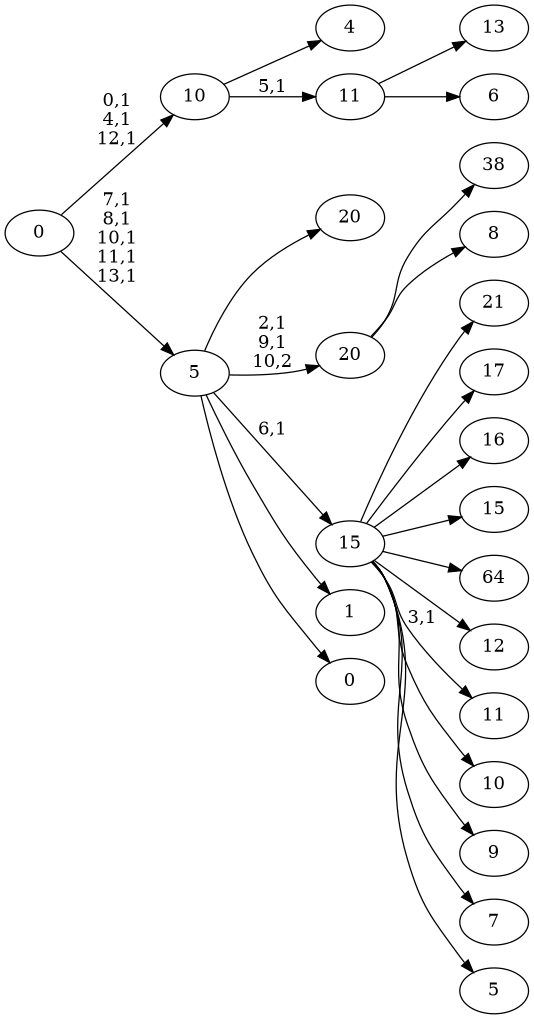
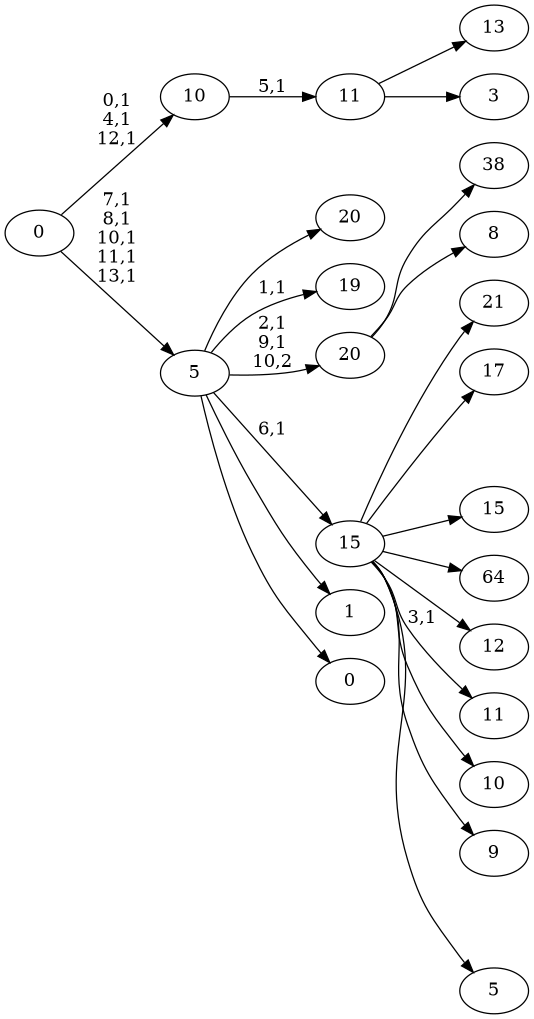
node "4": removed
node "6": label "6" -> "3"
node "19": added
node "16": removed
node "7": removed
